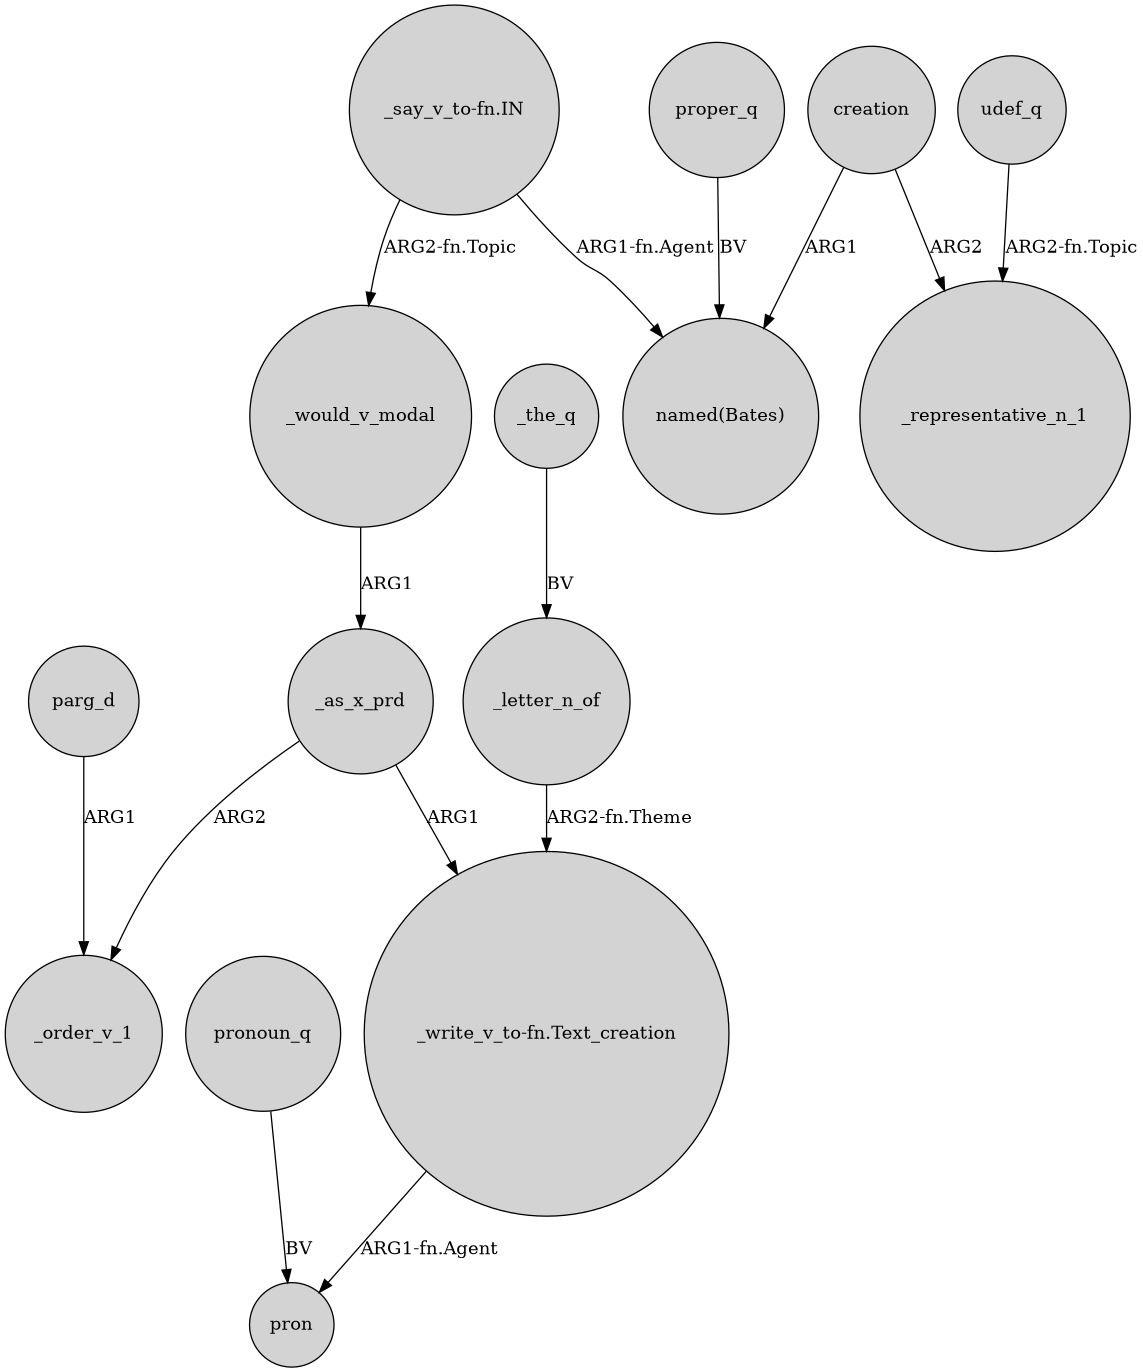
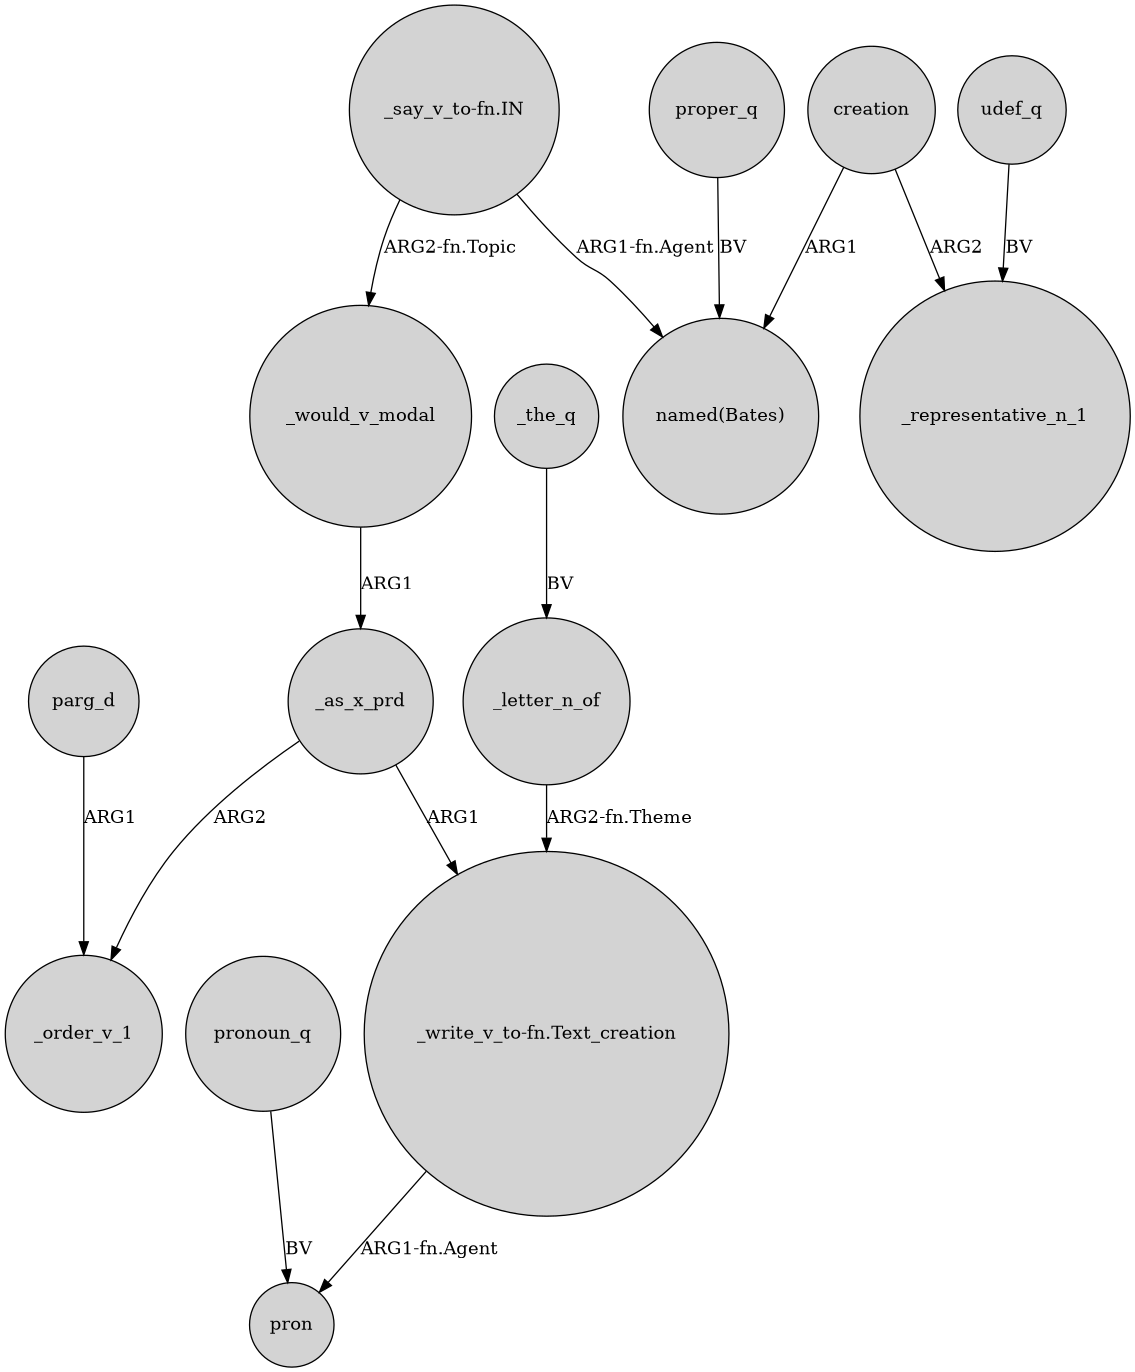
edge "udef_q" -> "_representative_n_1": label "ARG2-fn.Topic" -> "BV"
